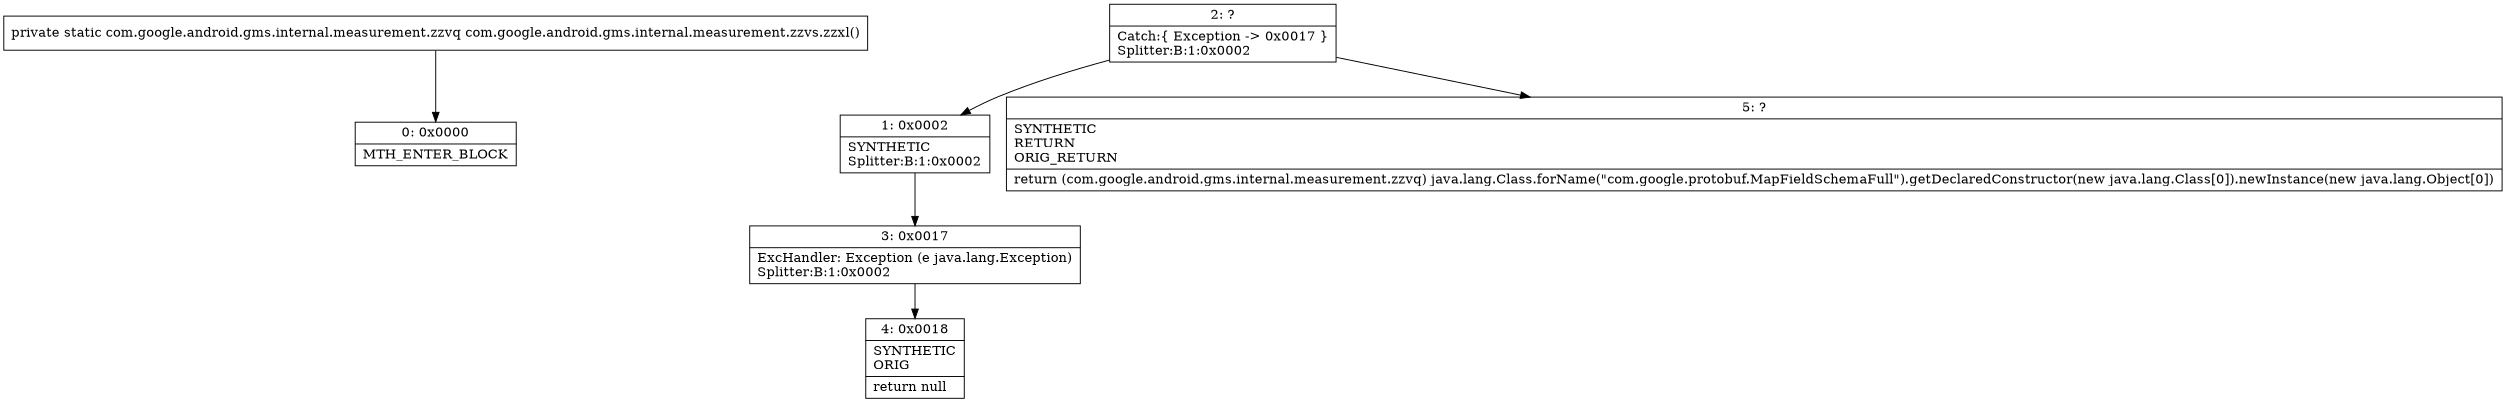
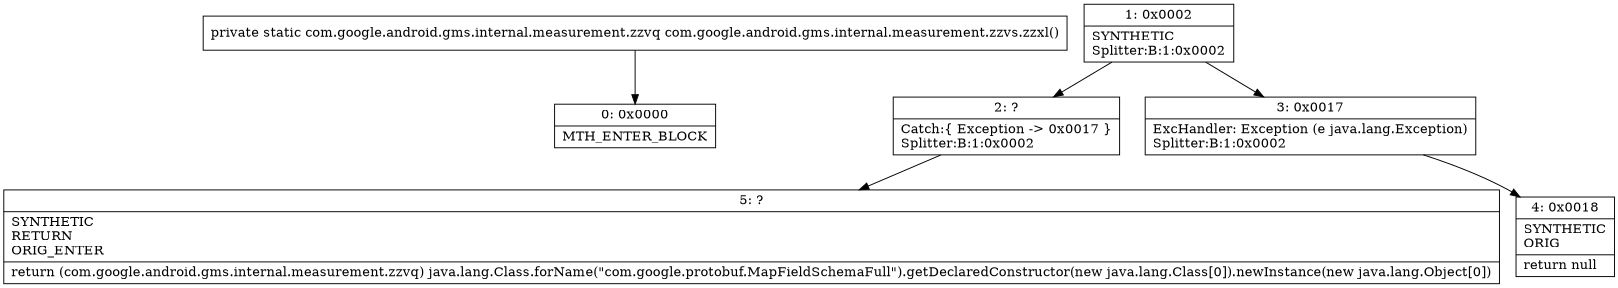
edge "2: ?" -> "1: 0x0002": reversed
node "5: ?": text "ORIG_RETURN" -> "ORIG_ENTER"
